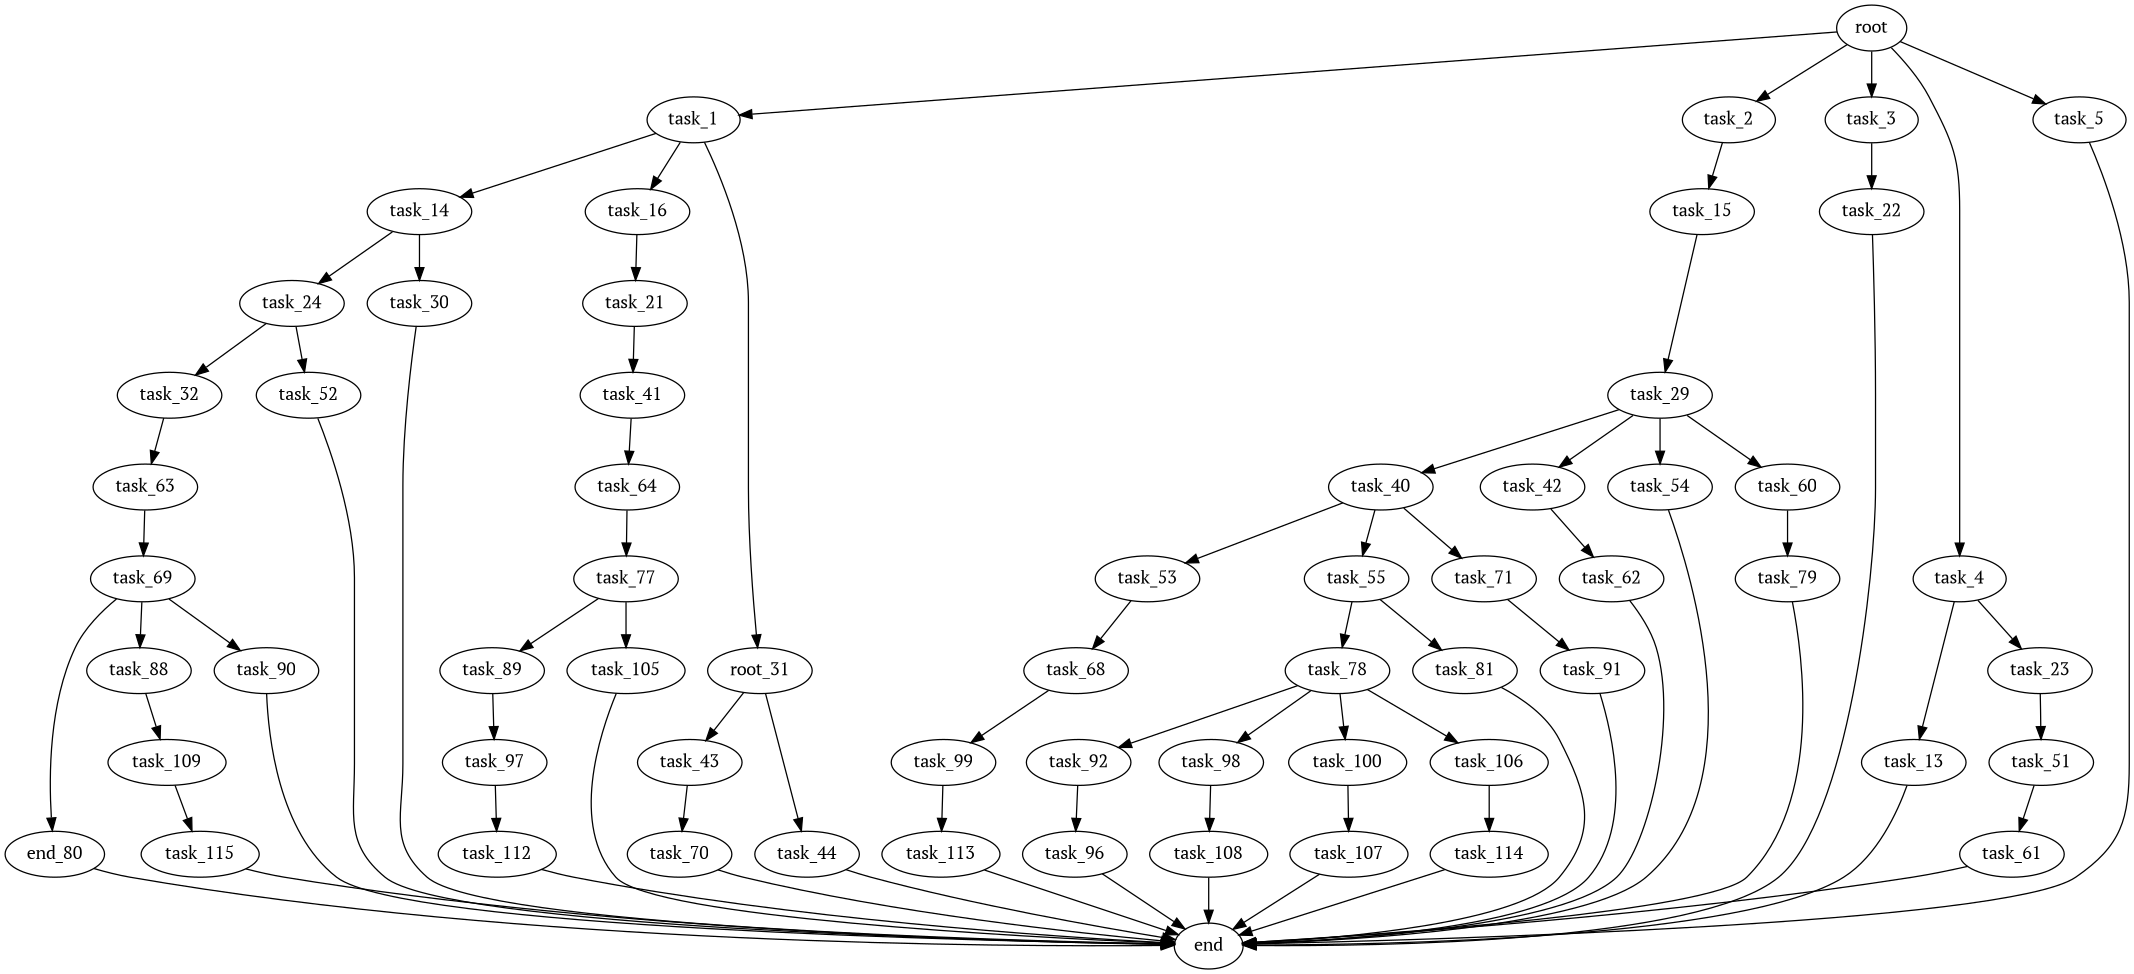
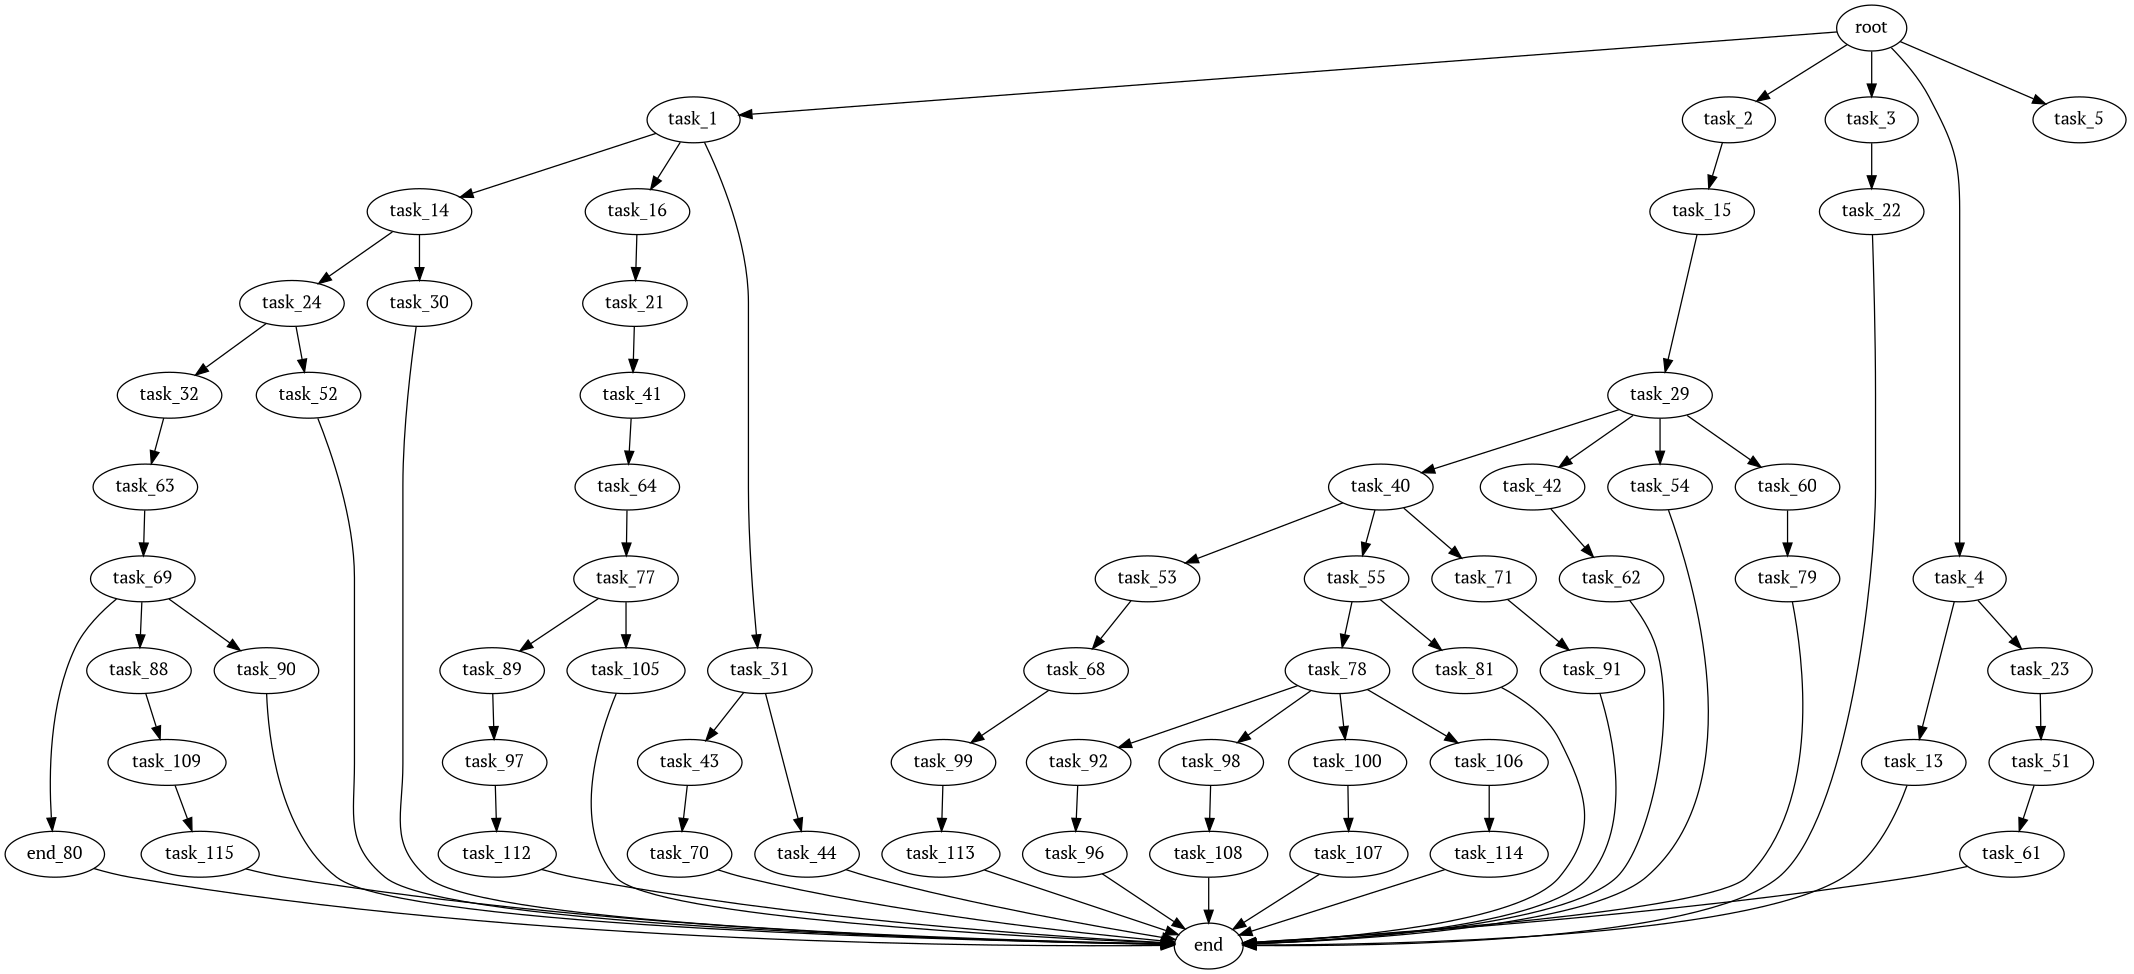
node "root_31": label "root_31" -> "task_31"
edge "task_5" -> "end": removed
